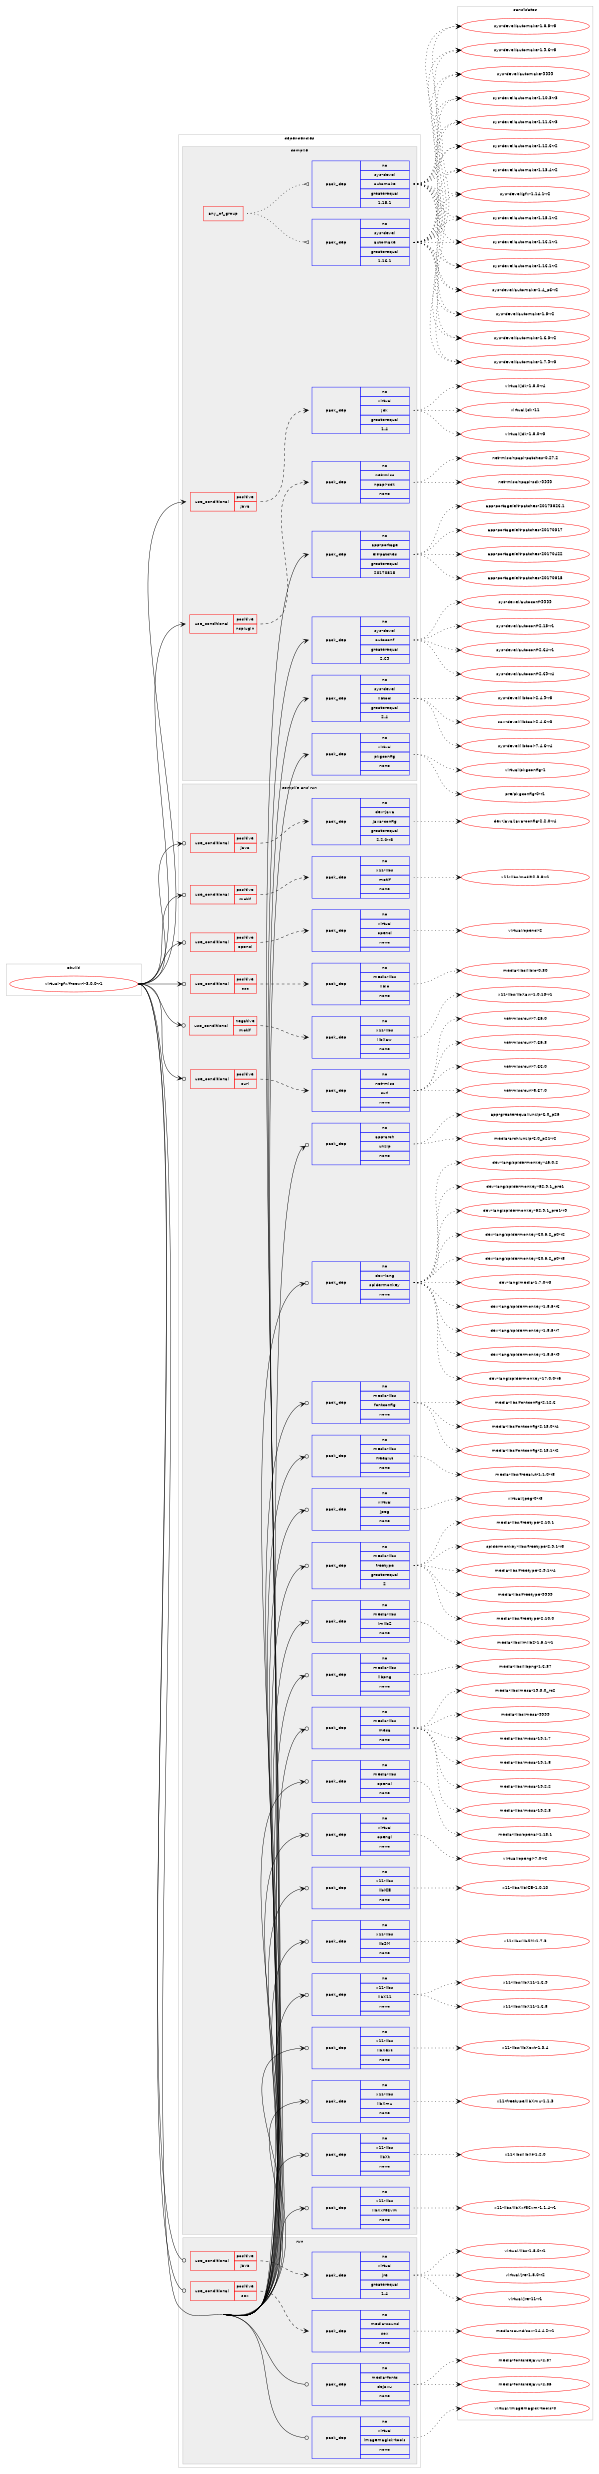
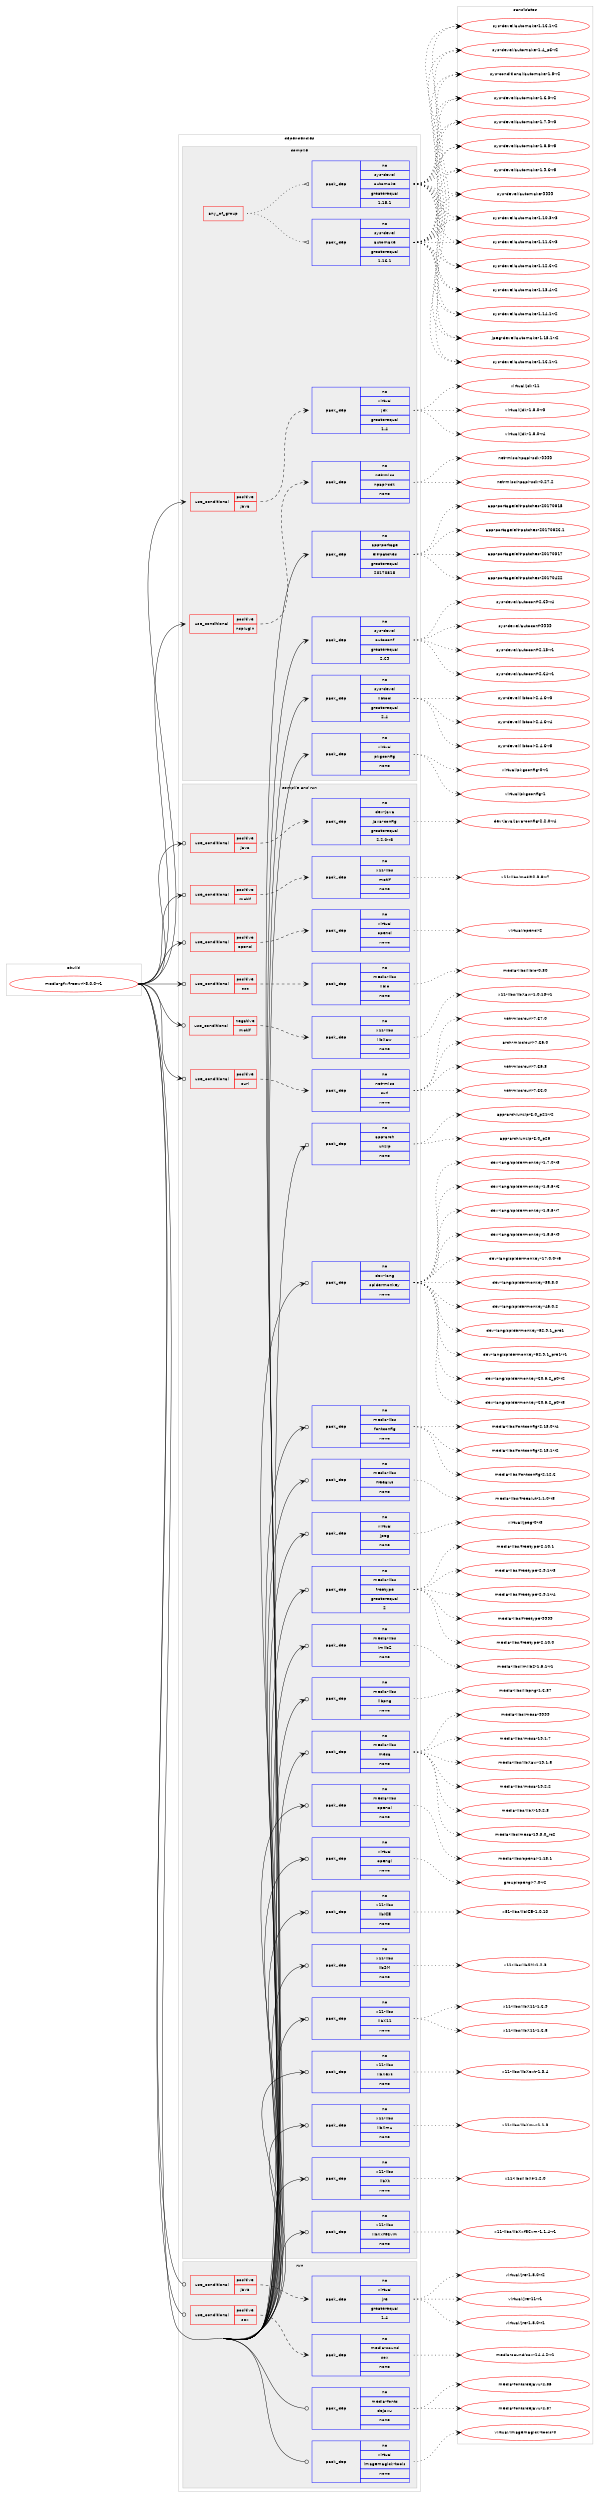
node "sys-devel/gfx-1.14.1-r2": label "sys-devel/gfx-1.14.1-r2" -> "sys-devel/automake-1.14.1-r2"
node "sys-devel/automake-1.15.1-r2": label "sys-devel/automake-1.15.1-r2" -> "jpeg-devel/automake-1.15.1-r2"
node "sys-devel/automake-1.5-r2": label "sys-devel/automake-1.5-r2" -> "sys-conditional/automake-1.5-r2"
node "net-misc/npapi-patches-0.27.2": label "net-misc/npapi-patches-0.27.2" -> "net-misc/npapi-sdk-0.27.2"
node "app-portage/elt-patches-20173826.1": label "app-portage/elt-patches-20173826.1" -> "app-portage/elt-patches-20170826.1"
node "sys-devel/libtool-2.4.9-r5": label "sys-devel/libtool-2.4.9-r5" -> "sys-devel/libtool-2.4.6-r5"
node "sox-devel/libtool-2.4.6-r3": label "sox-devel/libtool-2.4.6-r3" -> "sys-devel/libtool-2.4.6-r3"
node "sys-devel/libtool-7.4.6-r4": label "sys-devel/libtool-7.4.6-r4" -> "sys-devel/libtool-2.4.6-r4"
node "pre/pkgconfig-0-r1": label "pre/pkgconfig-0-r1" -> "virtual/pkgconfig-0-r1"
node "x11-libs/motif-2.3.8-r1": label "x11-libs/motif-2.3.8-r1" -> "x11-libs/motif-2.3.8-r7"
node "virtual-gfx/freewrl-3.0.0-r1": label "virtual-gfx/freewrl-3.0.0-r1" -> "media-gfx/freewrl-3.0.0-r1"
node "net-misc/curl-7.65.0": label "net-misc/curl-7.65.0" -> "arch-misc/curl-7.65.0"
node "net-misc/curl-8.67.0": label "net-misc/curl-8.67.0" -> "net-misc/curl-7.67.0"
node "app-greaterequal/unzip-6.0_p25": label "app-greaterequal/unzip-6.0_p25" -> "app-arch/unzip-6.0_p25"
node "media-arch/unzip-6.0_p21-r2": label "media-arch/unzip-6.0_p21-r2" -> "app-arch/unzip-6.0_p21-r2"
node "dev-lang/spidermonkey-52.9.1_pre1-r9": label "dev-lang/spidermonkey-52.9.1_pre1-r9" -> "dev-lang/spidermonkey-52.9.1_pre1-r1"
node "dev-lang/spidermonkey-38.3.0": added
node "dev-lang/media-1.7.0-r3": label "dev-lang/media-1.7.0-r3" -> "dev-lang/spidermonkey-1.7.0-r3"
node "spidermonkey-libs/freetype-2.9.1-r3": label "spidermonkey-libs/freetype-2.9.1-r3" -> "media-libs/freetype-2.9.1-r3"
node "media-libs/mesa-19.1.8": label "media-libs/mesa-19.1.8" -> "media-libs/libXaw-19.1.8"
node "media-libs/mesa-19.2.3": label "media-libs/mesa-19.2.3" -> "media-libs/libX-19.2.3"
node "virtual/opengl-7.0-r2": label "virtual/opengl-7.0-r2" -> "group/opengl-7.0-r2"
node "x11-libs/libICE-1.0.10": label "x11-libs/libICE-1.0.10" -> "x81-libs/libICE-1.0.10"
node "x11-libs/libSM-1.7.3": label "x11-libs/libSM-1.7.3" -> "x11-libs/libSM-1.2.3"
node "x11-freetype/libXmu-1.1.3": label "x11-freetype/libXmu-1.1.3" -> "x11-libs/libXmu-1.1.3"
node "virtual/libs-1.8.0-r1": label "virtual/libs-1.8.0-r1" -> "virtual/jre-1.8.0-r1"
